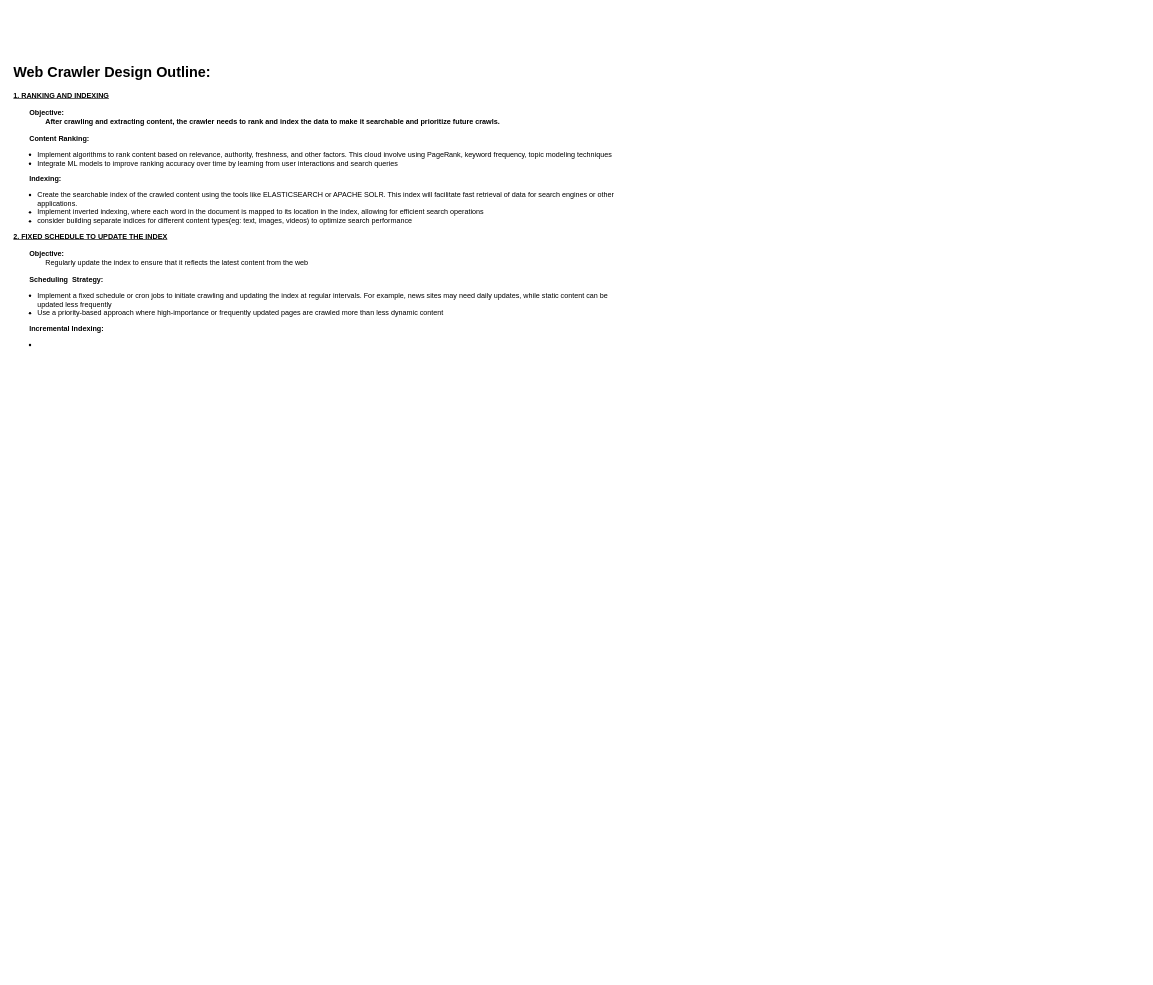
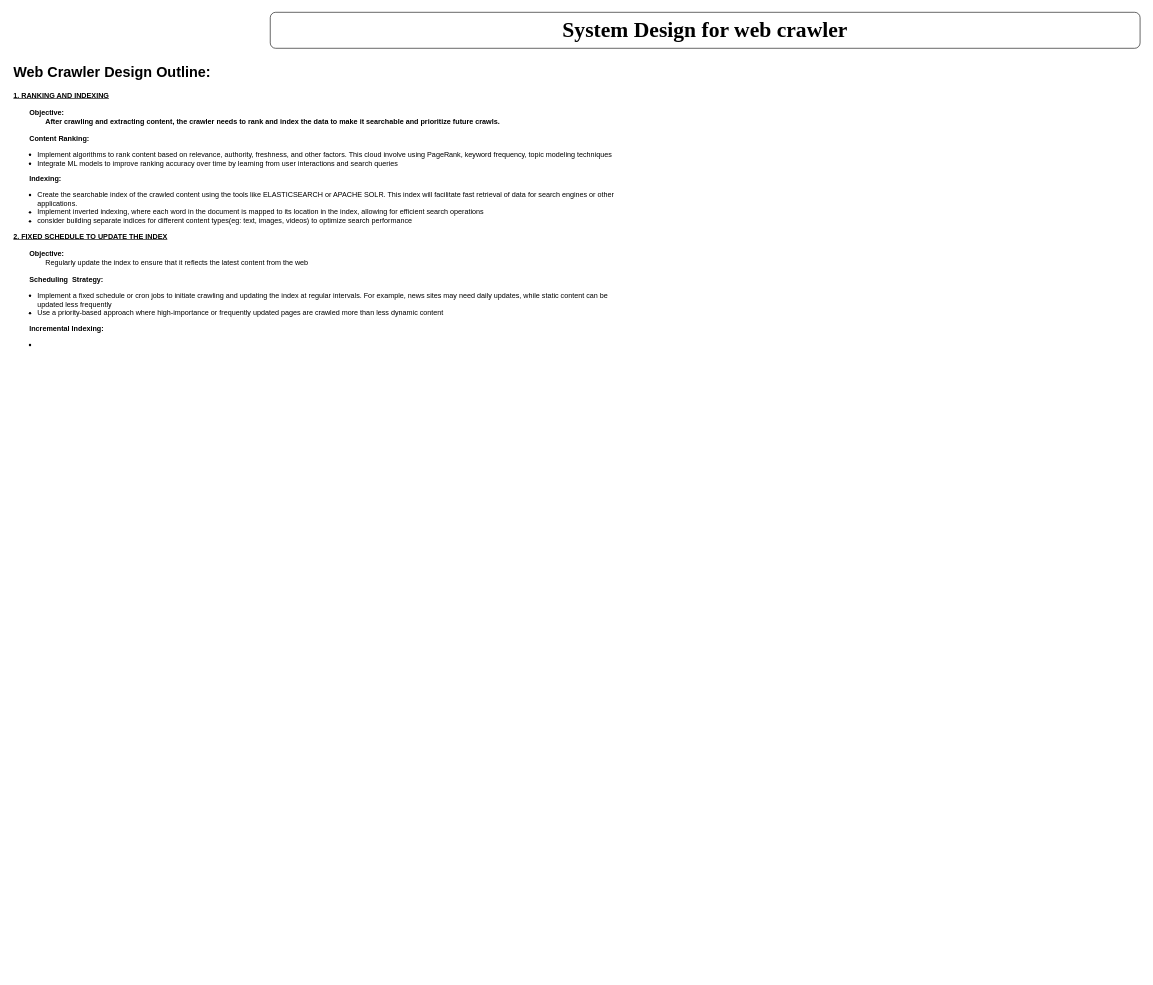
node "System Design for web crawler": added
